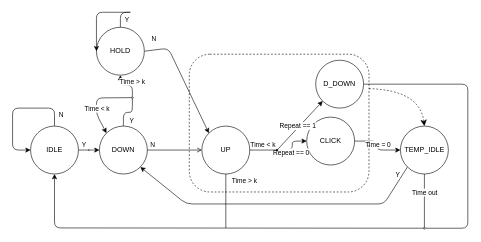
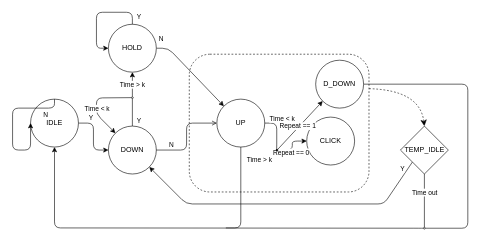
node "HOLD": moved (120, 51) -> (132, 48)
edge "CLICK" -> "TEMP_IDLE": removed, label "Time = 0"
node "IDLE": moved (54, 150) -> (54, 123)
node "DOWN": moved (123, 150) -> (132, 150)
node "UP": moved (226, 150) -> (241, 123)
node "TEMP_IDLE": shape ellipse -> diamond
